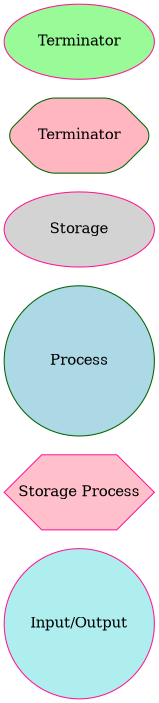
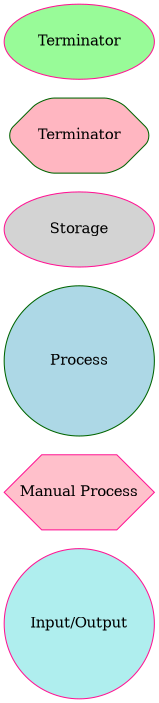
node "Storage Process": label "Storage Process" -> "Manual Process"
